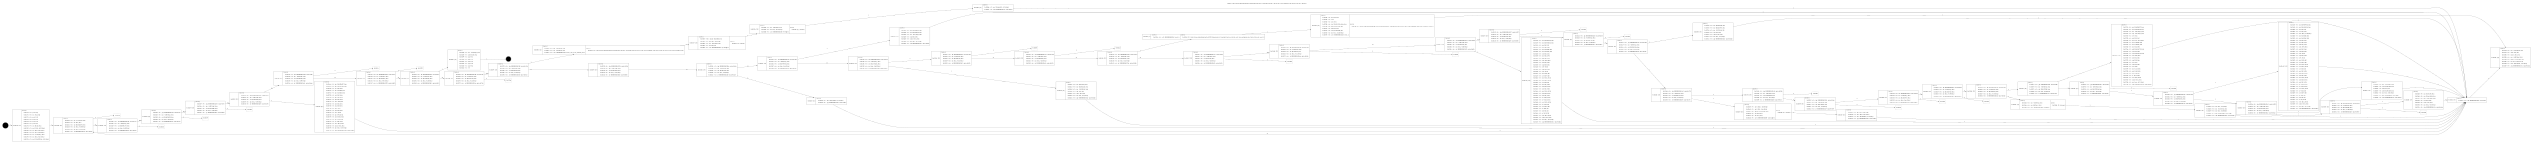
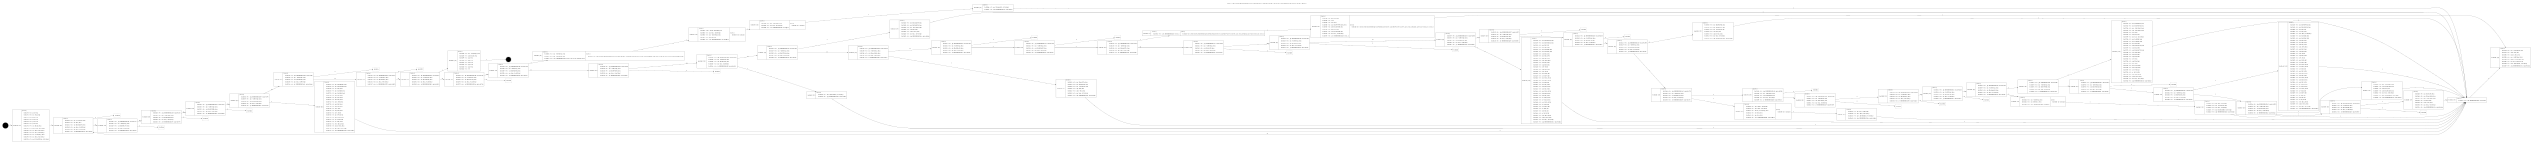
node "0x401e0b": added
